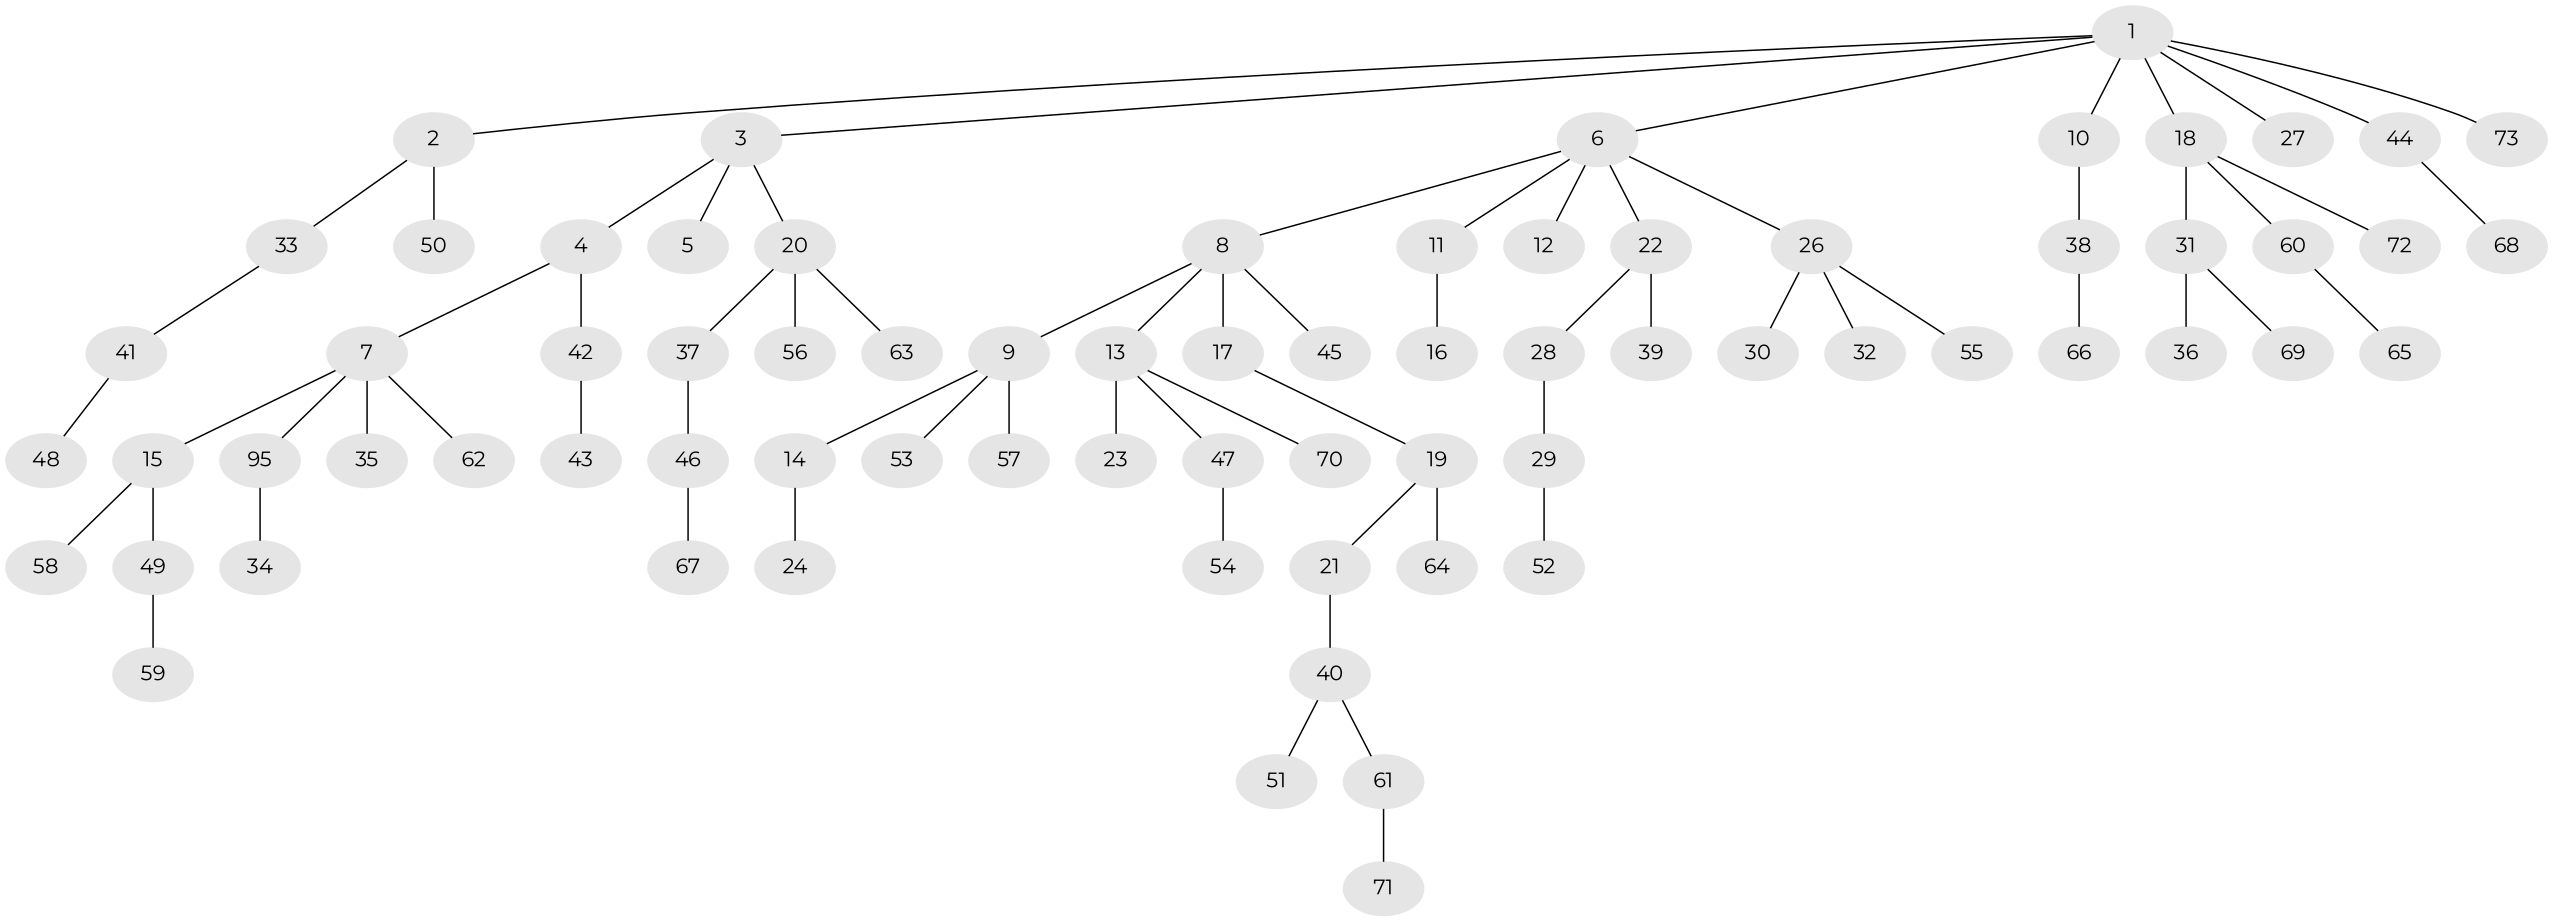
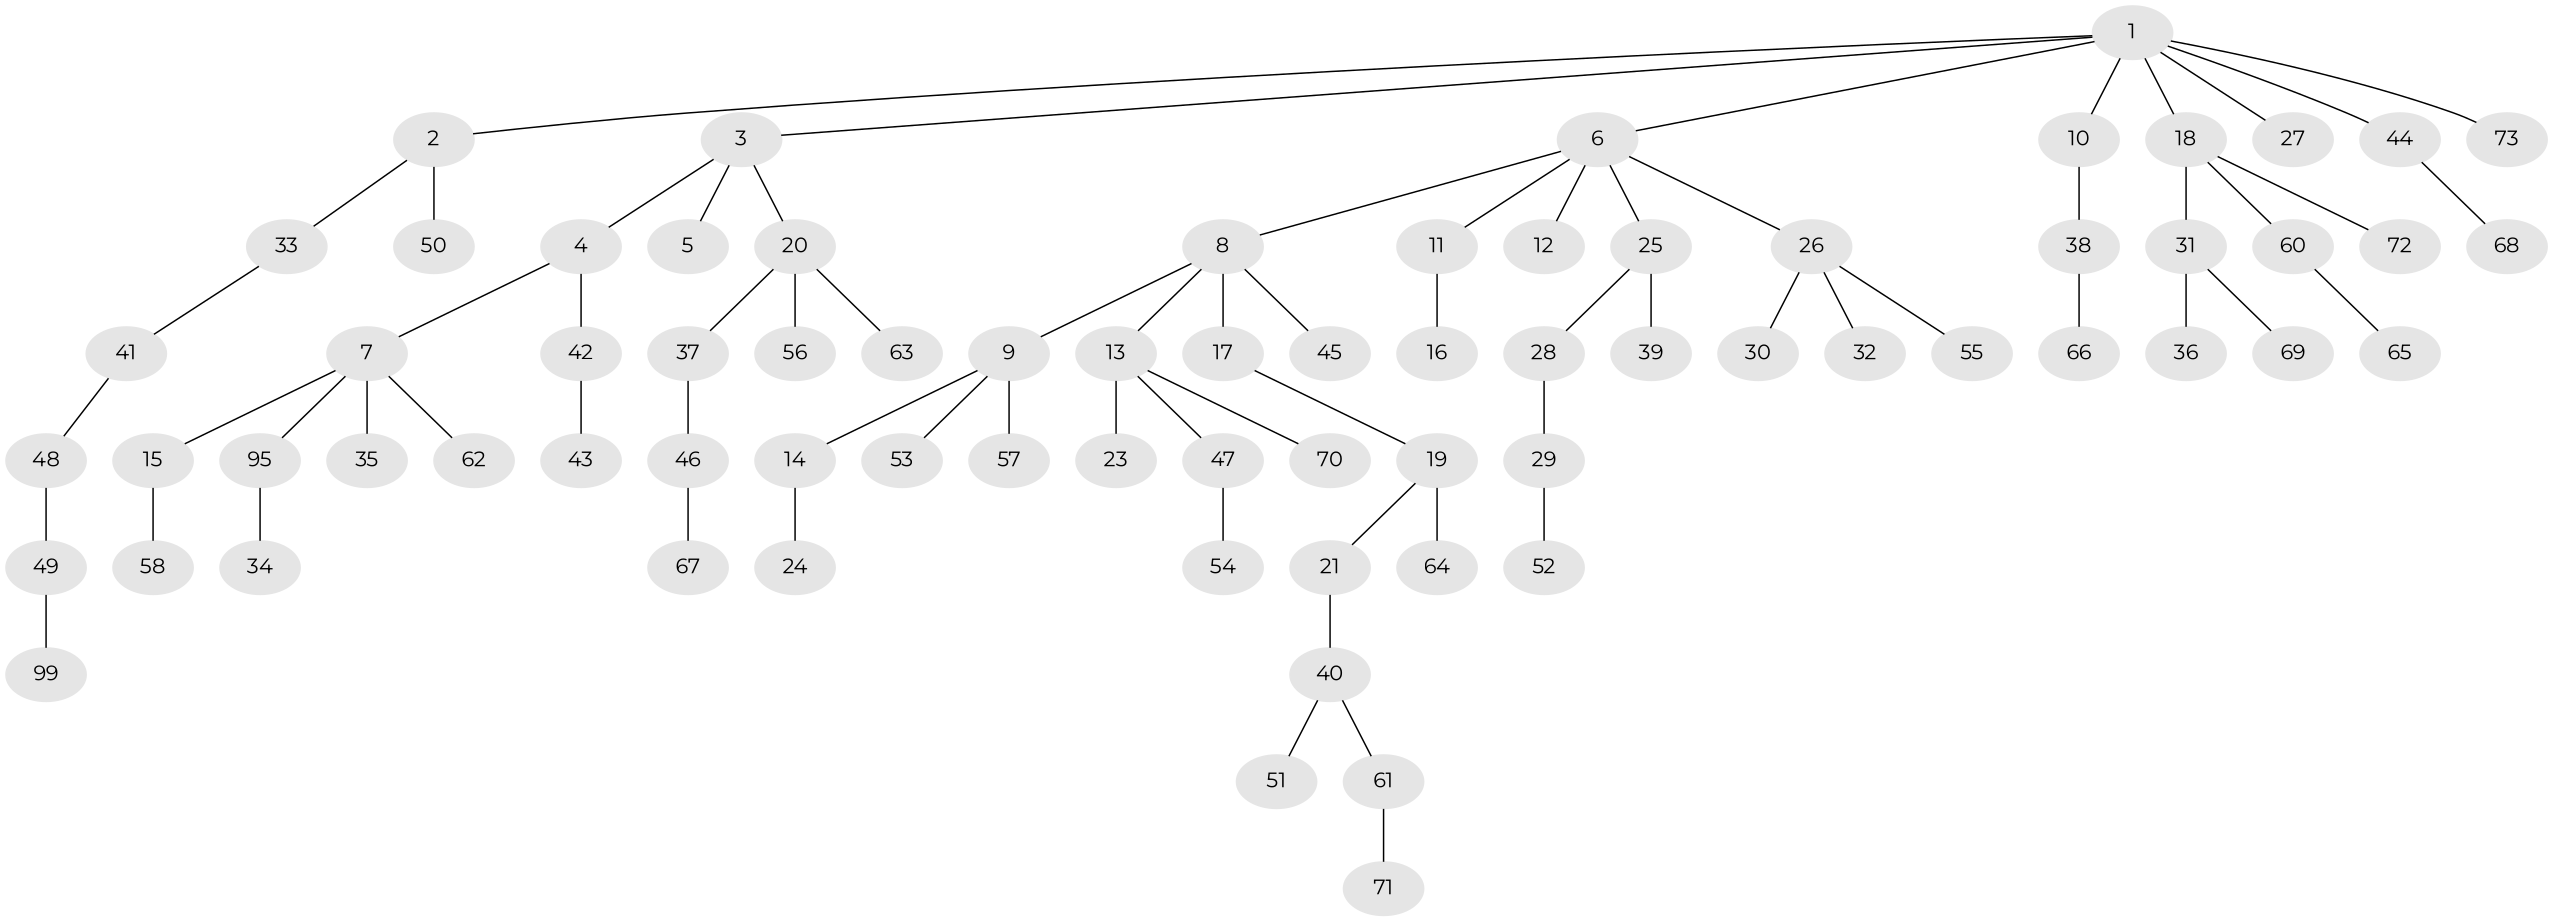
node "22": label "22" -> "25"
edge "15" -- "49": now "48" -- "49"
node "59": label "59" -> "99"
